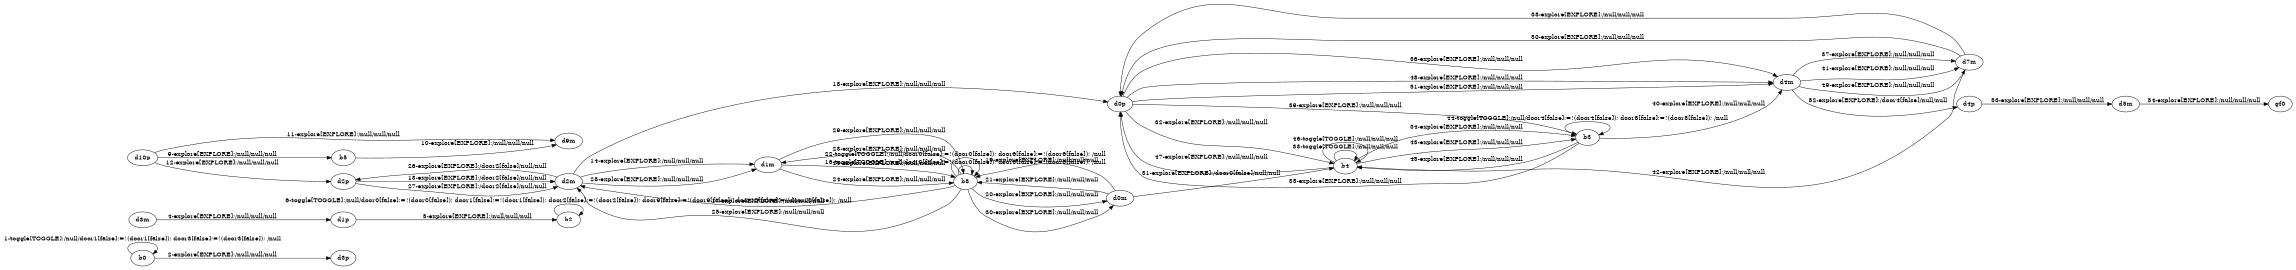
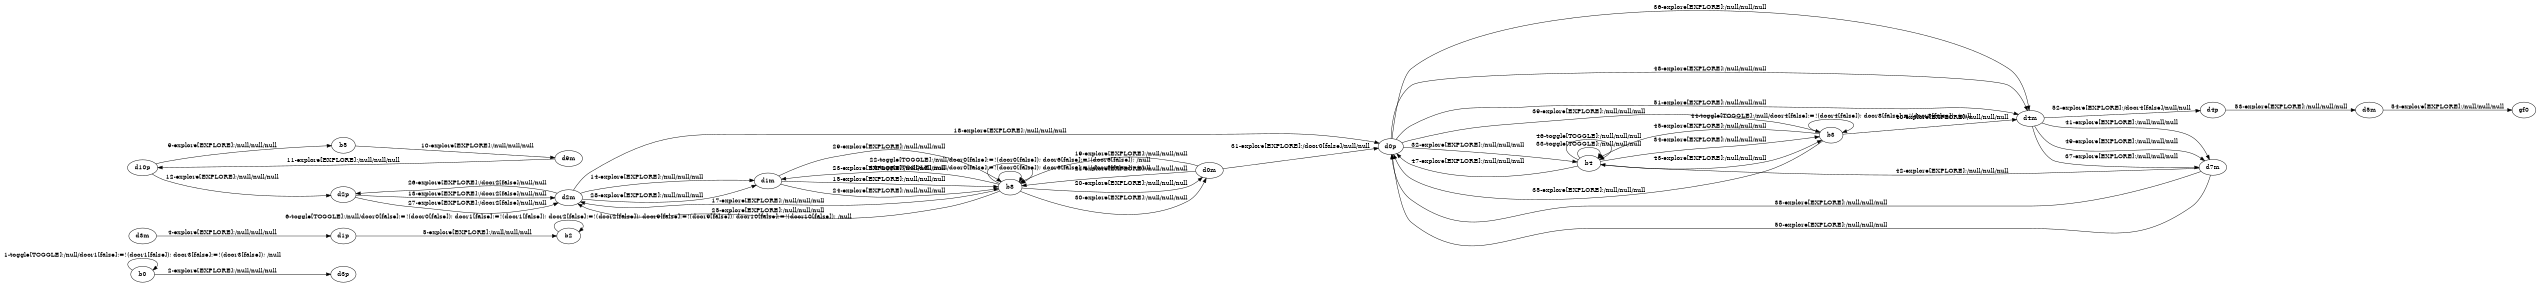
edge "d10p" -> "d9m": reversed
edge "d0m" -> "b4": now "d0m" -> "d0p"
